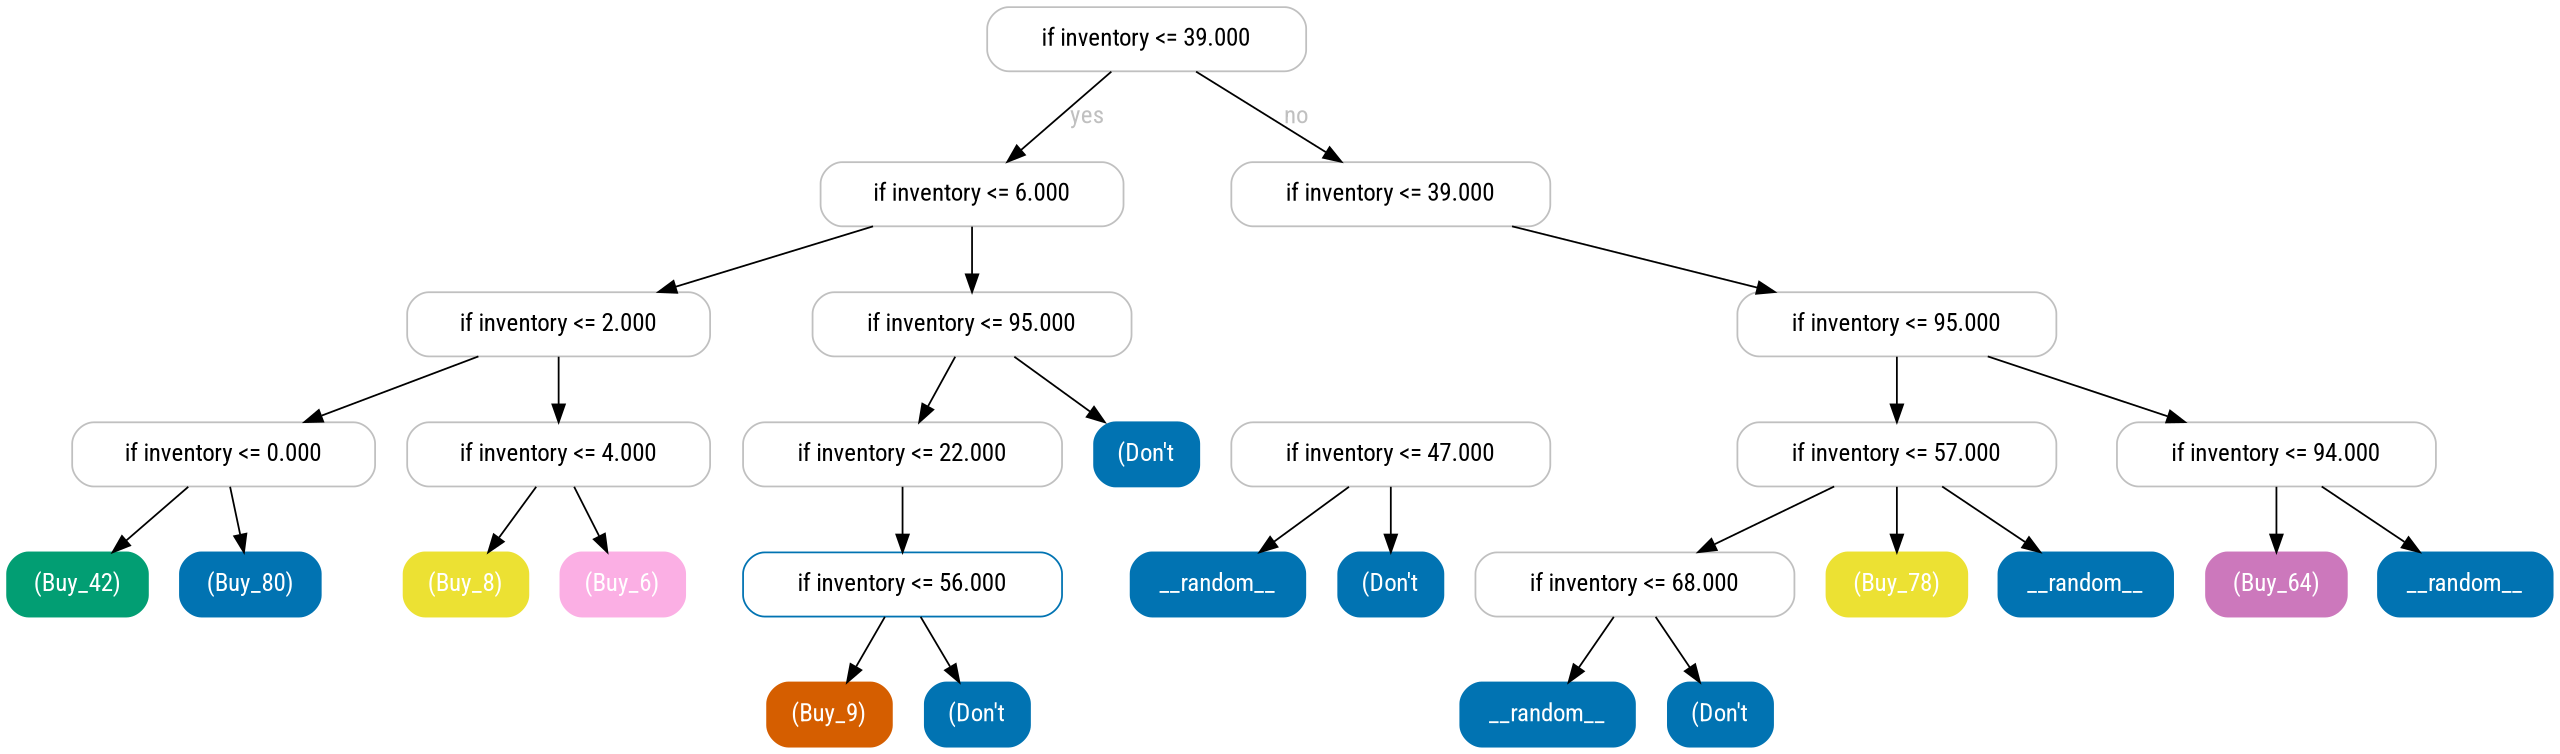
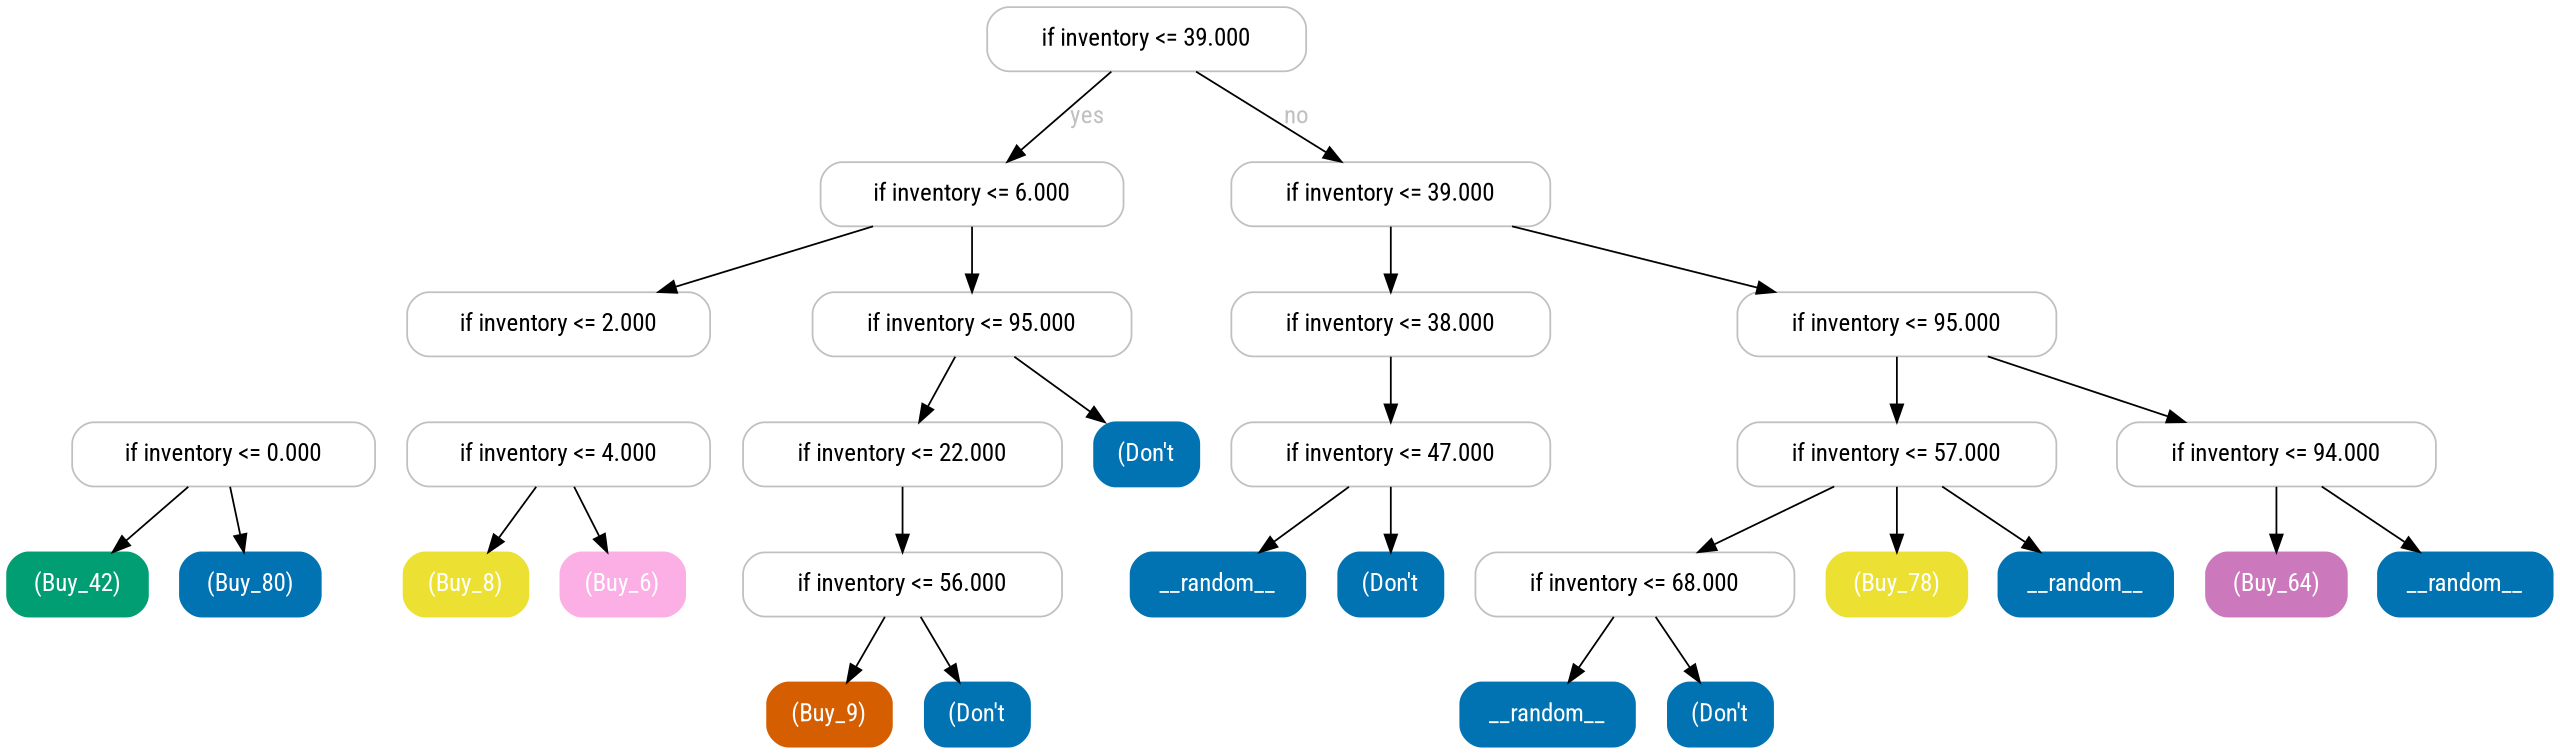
node "if inventory <= 38.000": added
edge "if inventory <= 2.000" -> "if inventory <= 4.000": removed
edge "if inventory <= 2.000" -> "if inventory <= 0.000": removed
node "if inventory <= 56.000": color #0173b2 -> gray
